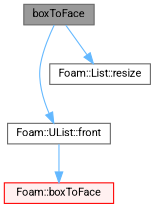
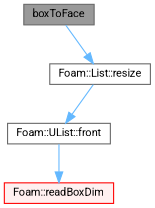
edge "boxToFace" -> "Foam::UList::front": now "Foam::List::resize" -> "Foam::UList::front"
node "Foam::boxToFace": label "Foam::boxToFace" -> "Foam::readBoxDim"
